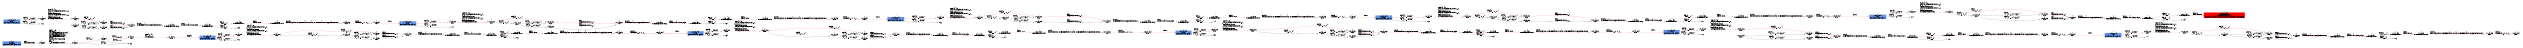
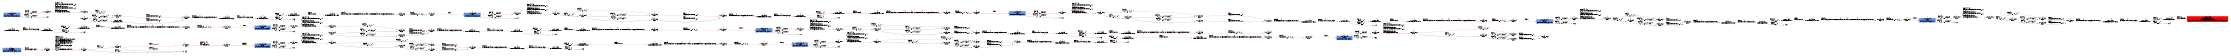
node "1127 @ N30 main": label "1127 @ N30 main" -> "1127 @ N30 predefinedState"
edge "1066 @ N32 main" -> "1067 @ N1 __VERIFIER_assert entry": removed, label "Line 96: __VERIFIER_assert(__CPAchecker_TMP_2)"
